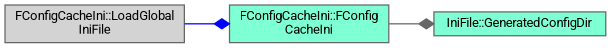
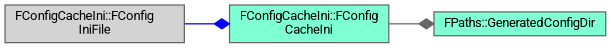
node "FConfigCacheIni::LoadGlobal IniFile": label "FConfigCacheIni::LoadGlobal IniFile" -> "FConfigCacheIni::FConfig IniFile"
node "IniFile::GeneratedConfigDir": label "IniFile::GeneratedConfigDir" -> "FPaths::GeneratedConfigDir"
